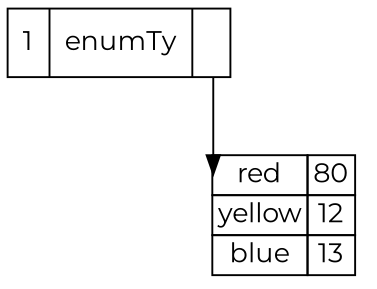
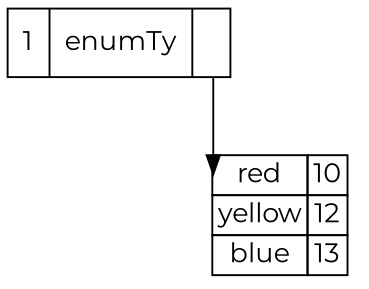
node "red": text "80" -> "10"
